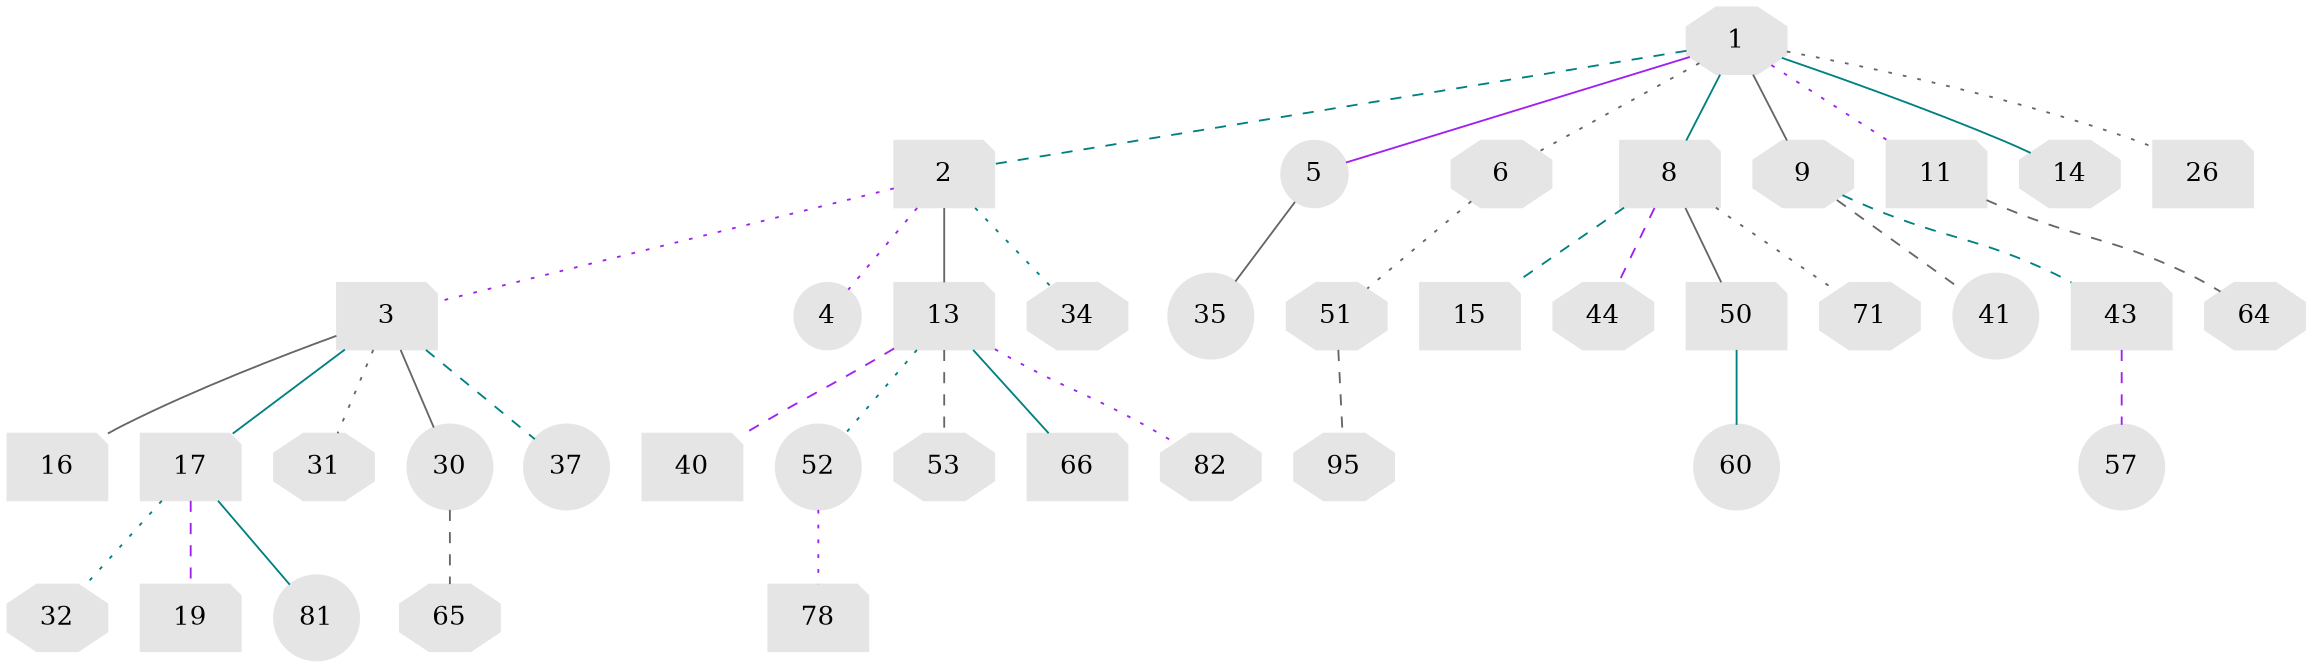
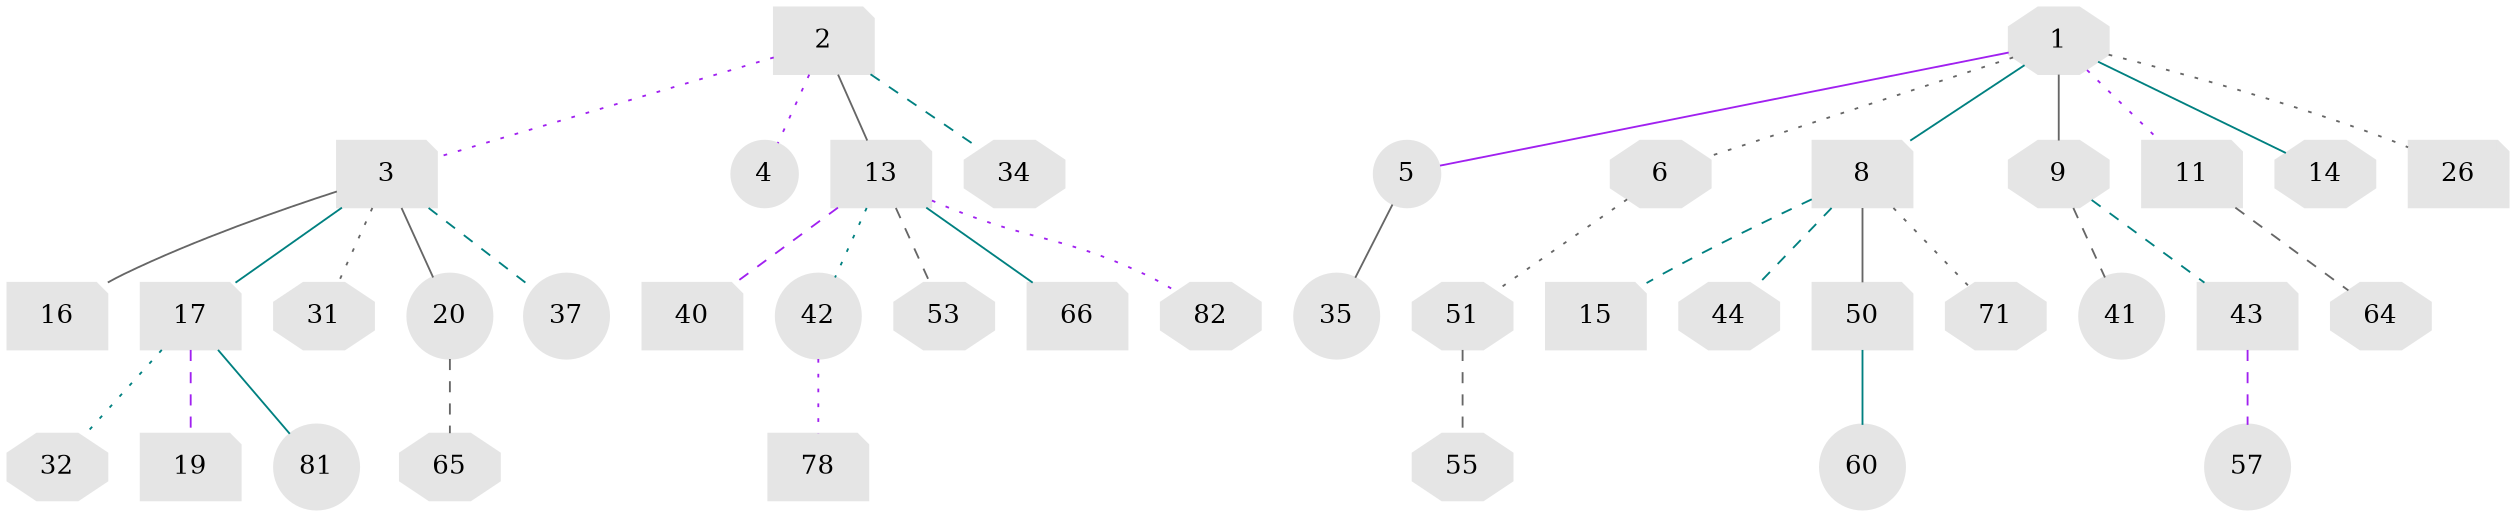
edge "1" -- "2": removed
edge "8" -- "44": color purple -> teal
edge "2" -- "34": style dotted -> dashed
node "30": label "30" -> "20"
node "52": label "52" -> "42"
node "95": label "95" -> "55"
